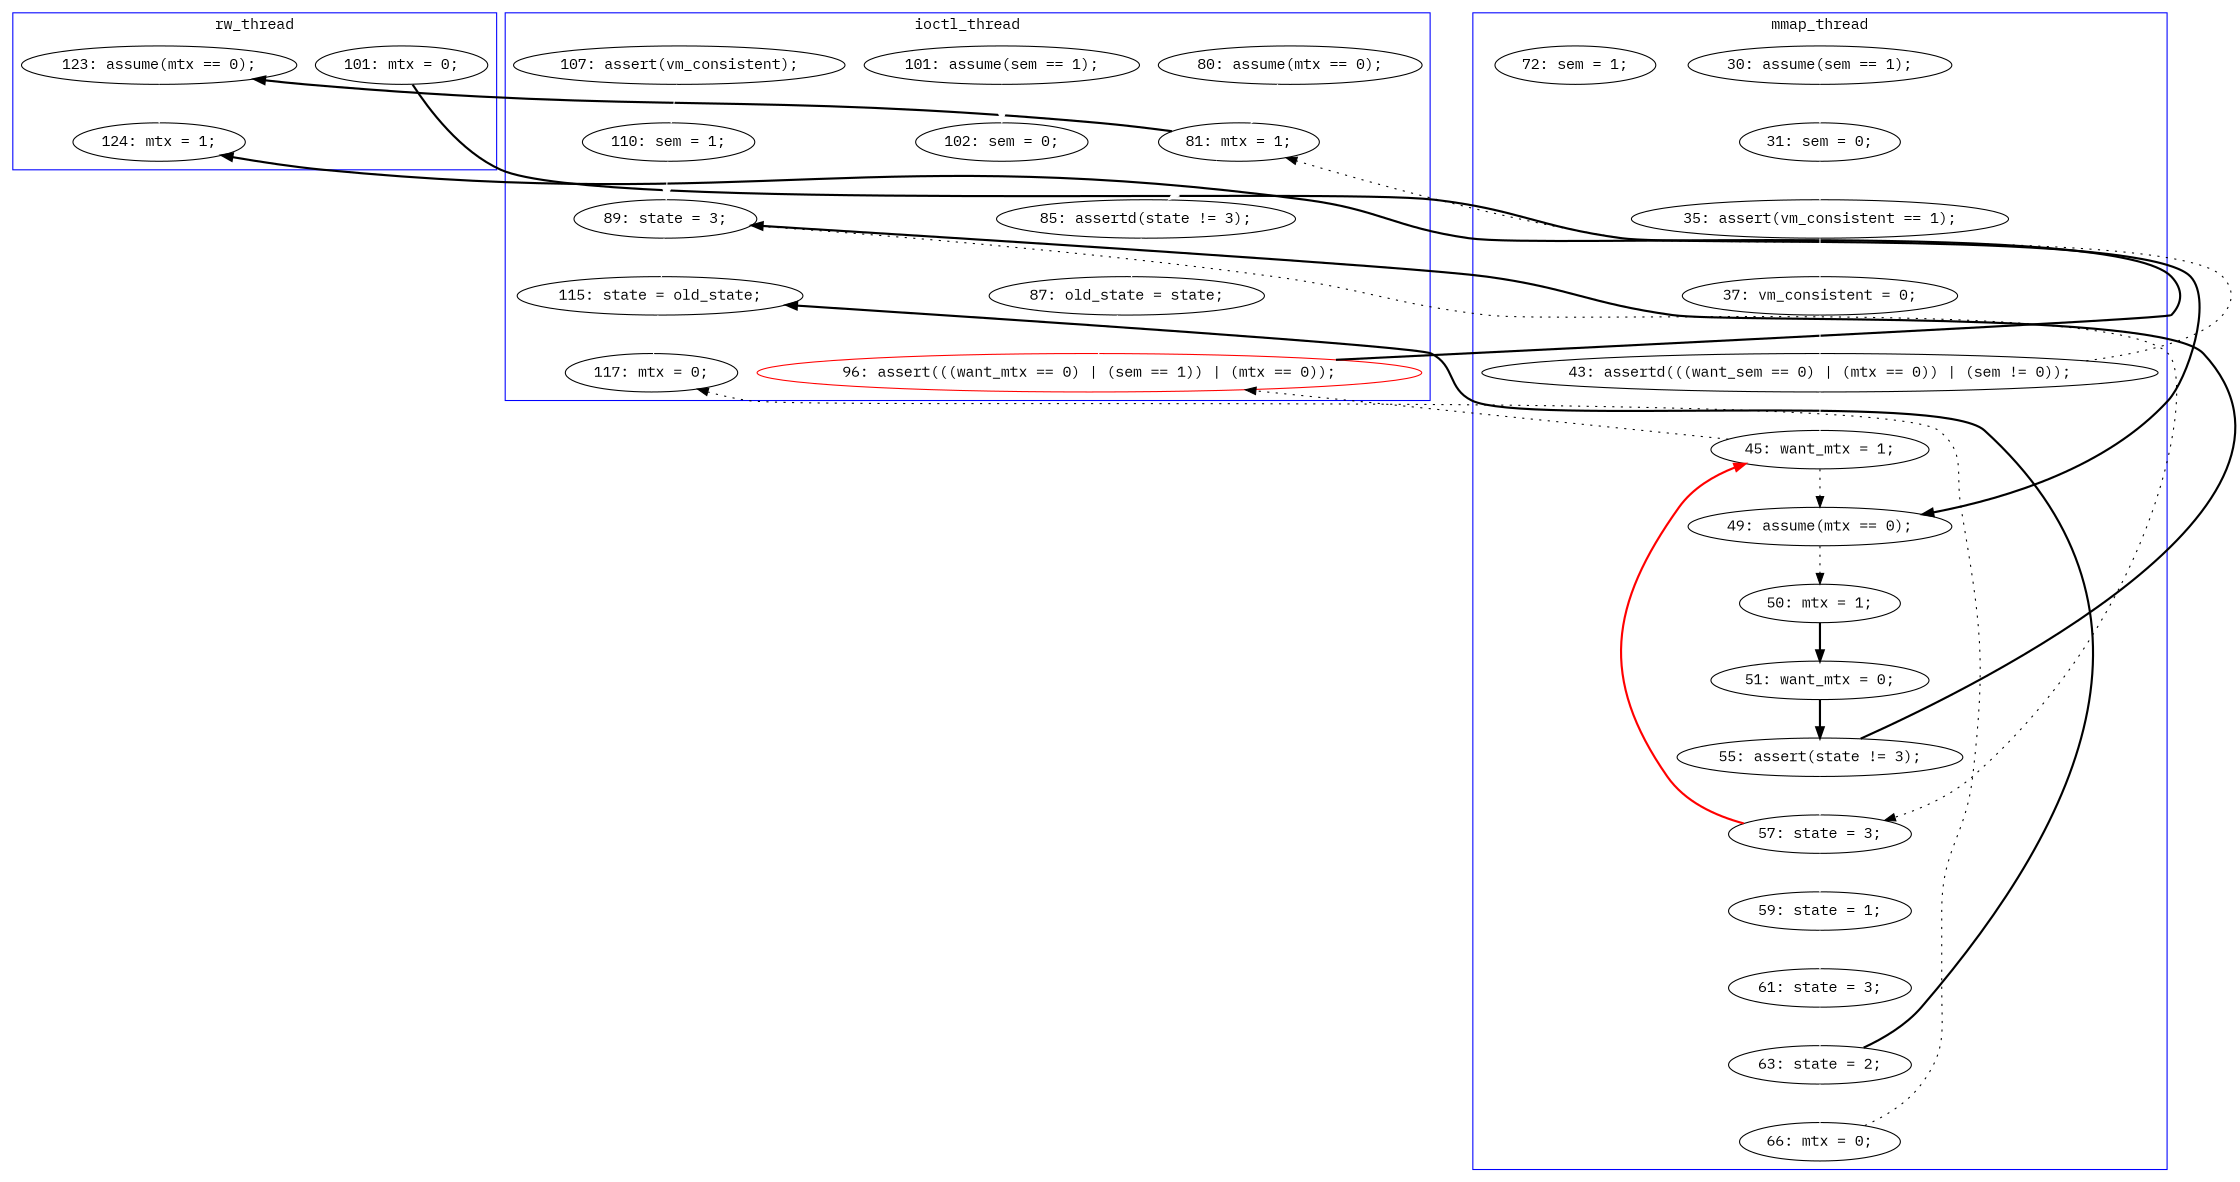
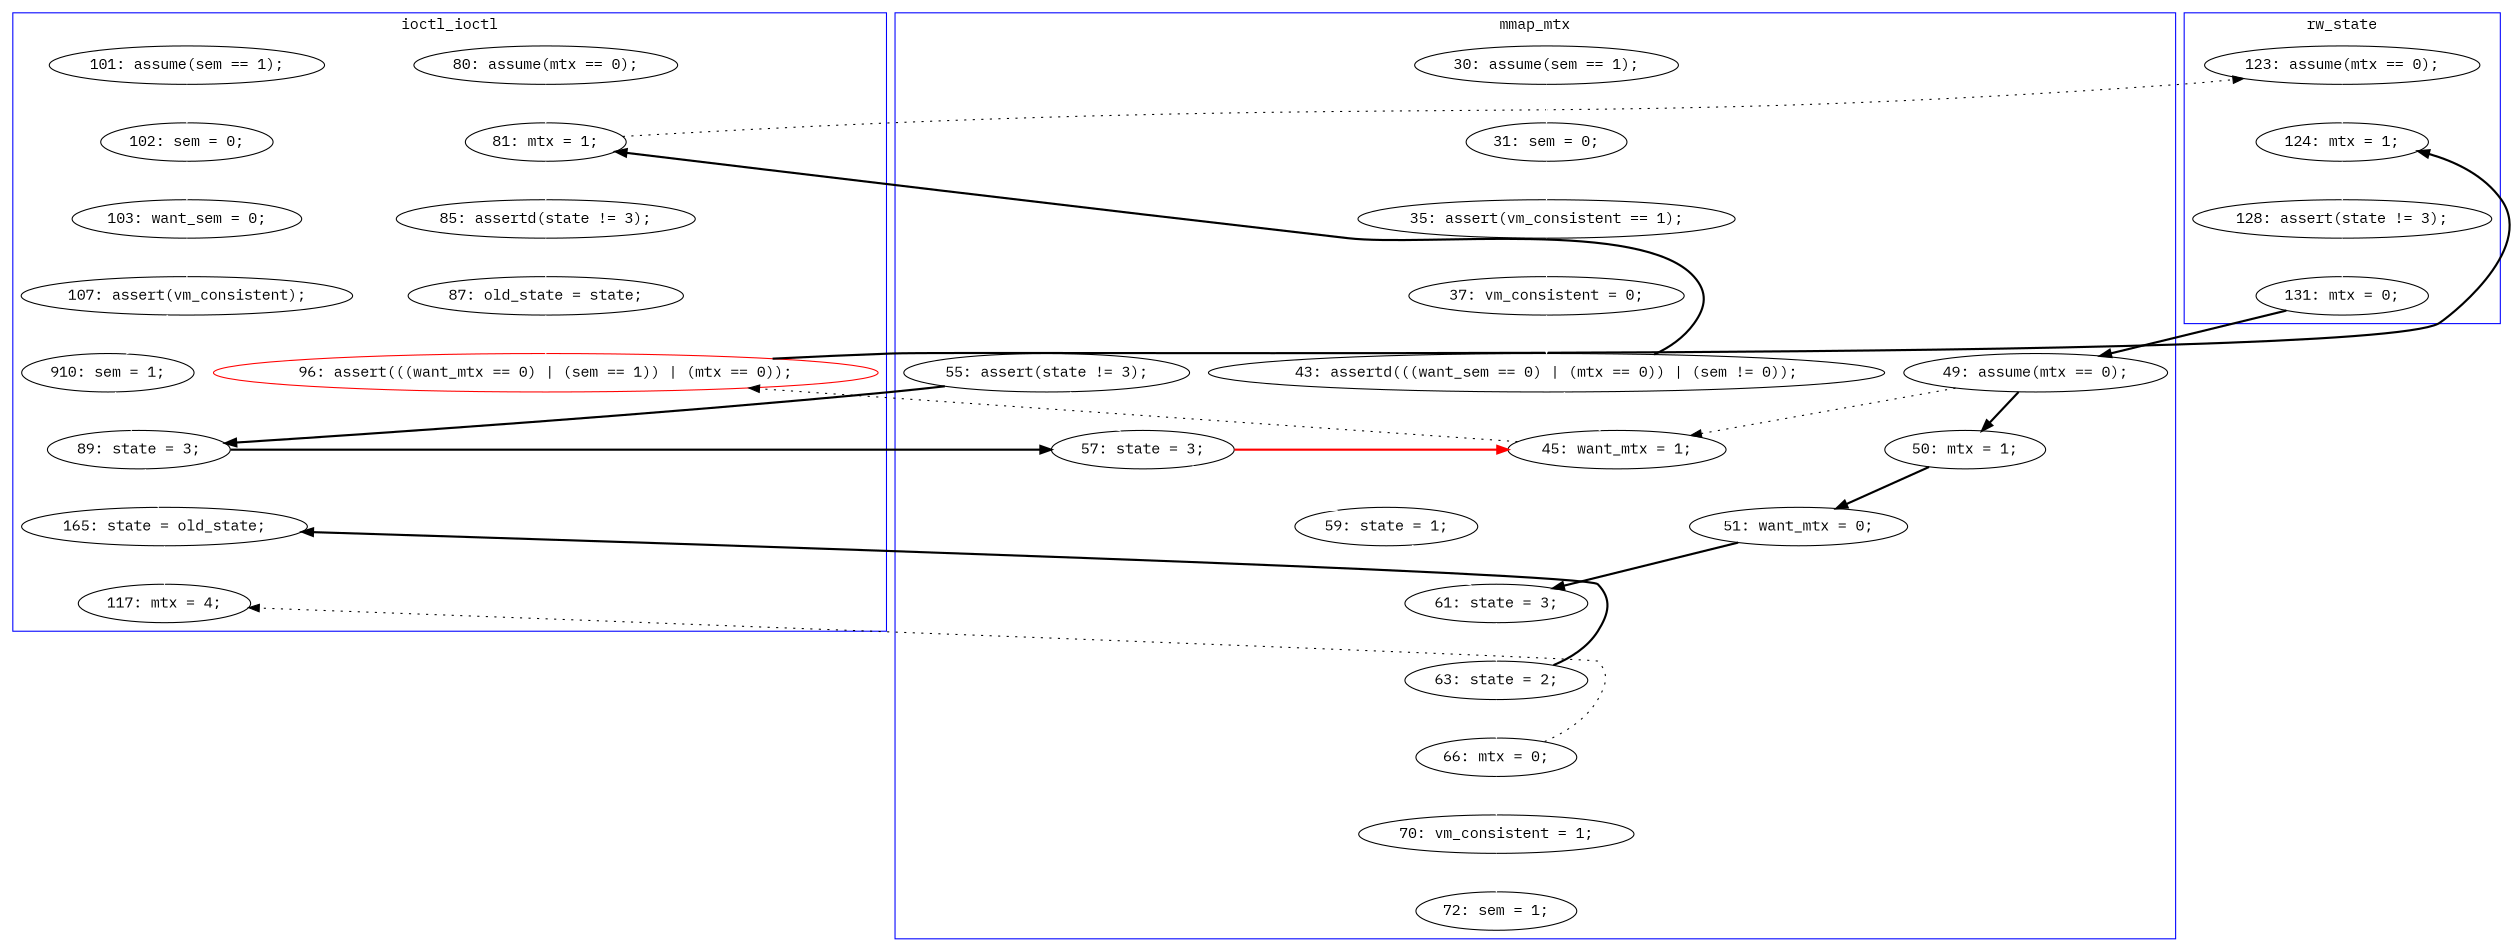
cluster "rw_thread": label "rw_thread" -> "rw_state"
cluster "ioctl_thread": label "ioctl_thread" -> "ioctl_ioctl"
cluster "mmap_thread": label "mmap_thread" -> "mmap_mtx"
node "101: mtx = 0;": label "101: mtx = 0;" -> "131: mtx = 0;"
edge "81: mtx = 1;" -> "123: assume(mtx == 0);": style bold -> dotted
node "110: sem = 1;": label "110: sem = 1;" -> "910: sem = 1;"
node "103: want_sem = 0;": added
node "128: assert(state != 3);": added
edge "43: assertd(((want_sem == 0) | (mtx == 0)) | (sem != 0));" -> "81: mtx = 1;": style dotted -> bold
node "115: state = old_state;": label "115: state = old_state;" -> "165: state = old_state;"
edge "89: state = 3;" -> "57: state = 3;": style dotted -> bold
node "117: mtx = 0;": label "117: mtx = 0;" -> "117: mtx = 4;"
edge "45: want_mtx = 1;" -> "49: assume(mtx == 0);": reversed
edge "49: assume(mtx == 0);" -> "50: mtx = 1;": style dotted -> bold
edge "51: want_mtx = 0;" -> "55: assert(state != 3);": now "51: want_mtx = 0;" -> "61: state = 3;"
node "70: vm_consistent = 1;": added
